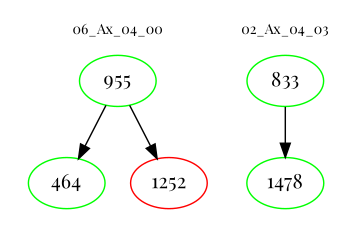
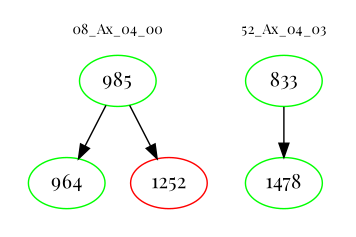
cluster "06_Ax_04_00": label "06_Ax_04_00" -> "08_Ax_04_00"
cluster "02_Ax_04_03": label "02_Ax_04_03" -> "52_Ax_04_03"
node "955": label "955" -> "985"
node "464": label "464" -> "964"
